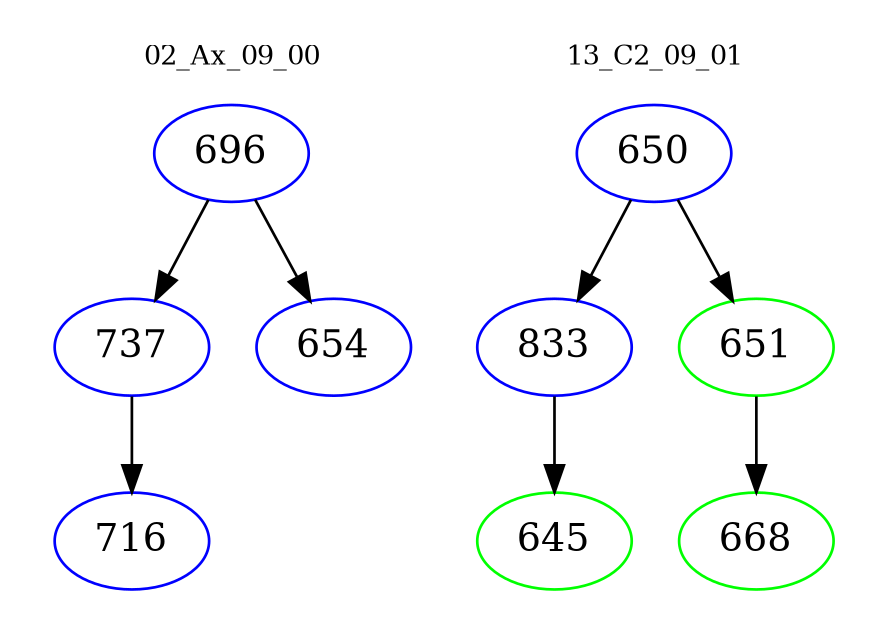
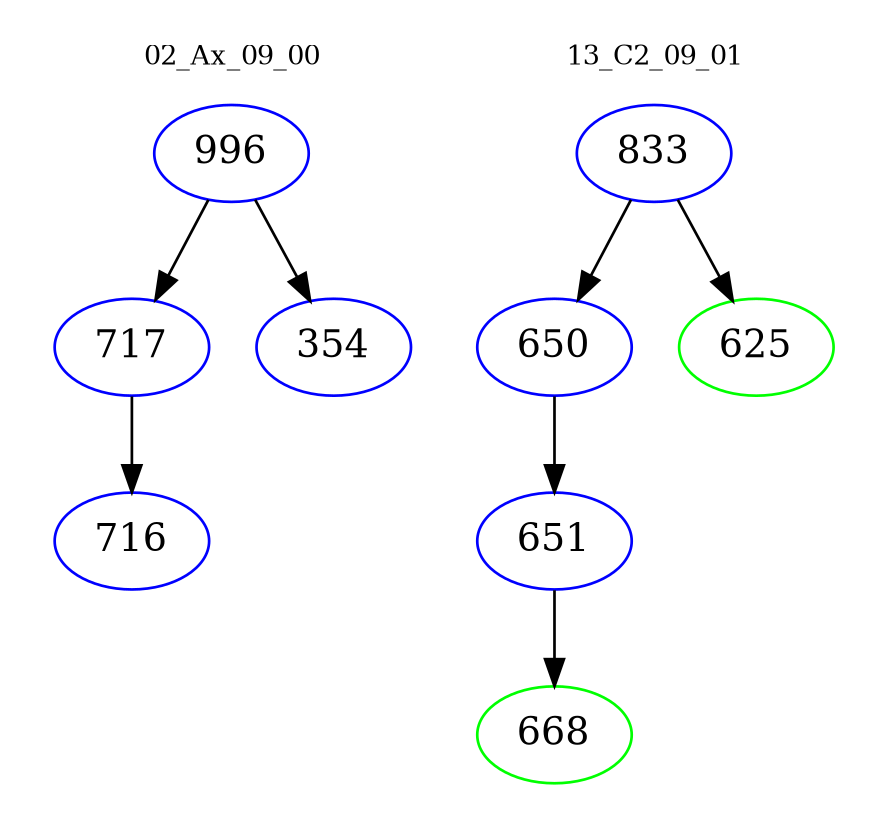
node "696": label "696" -> "996"
edge "650" -> "833": reversed
node "737": label "737" -> "717"
node "654": label "654" -> "354"
node "651": color green -> blue
node "645": label "645" -> "625"
